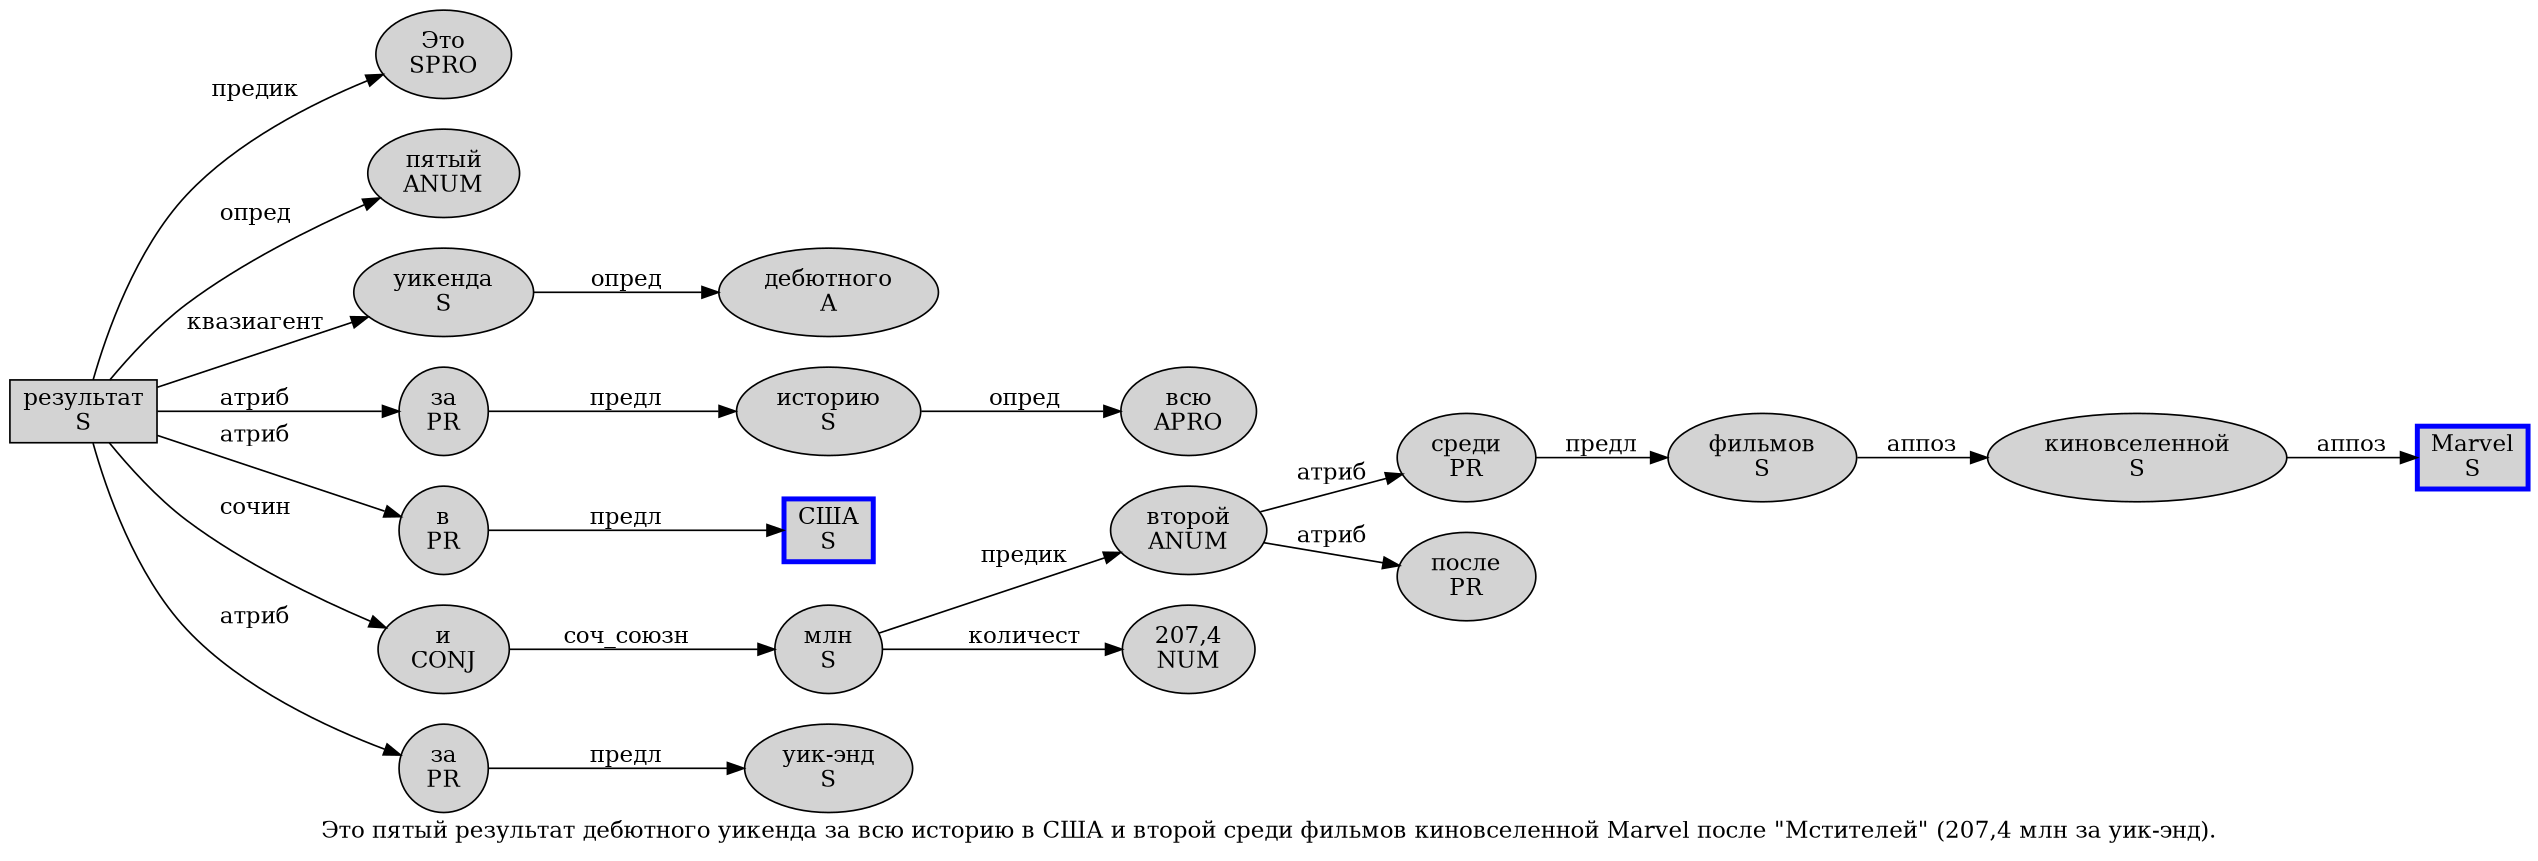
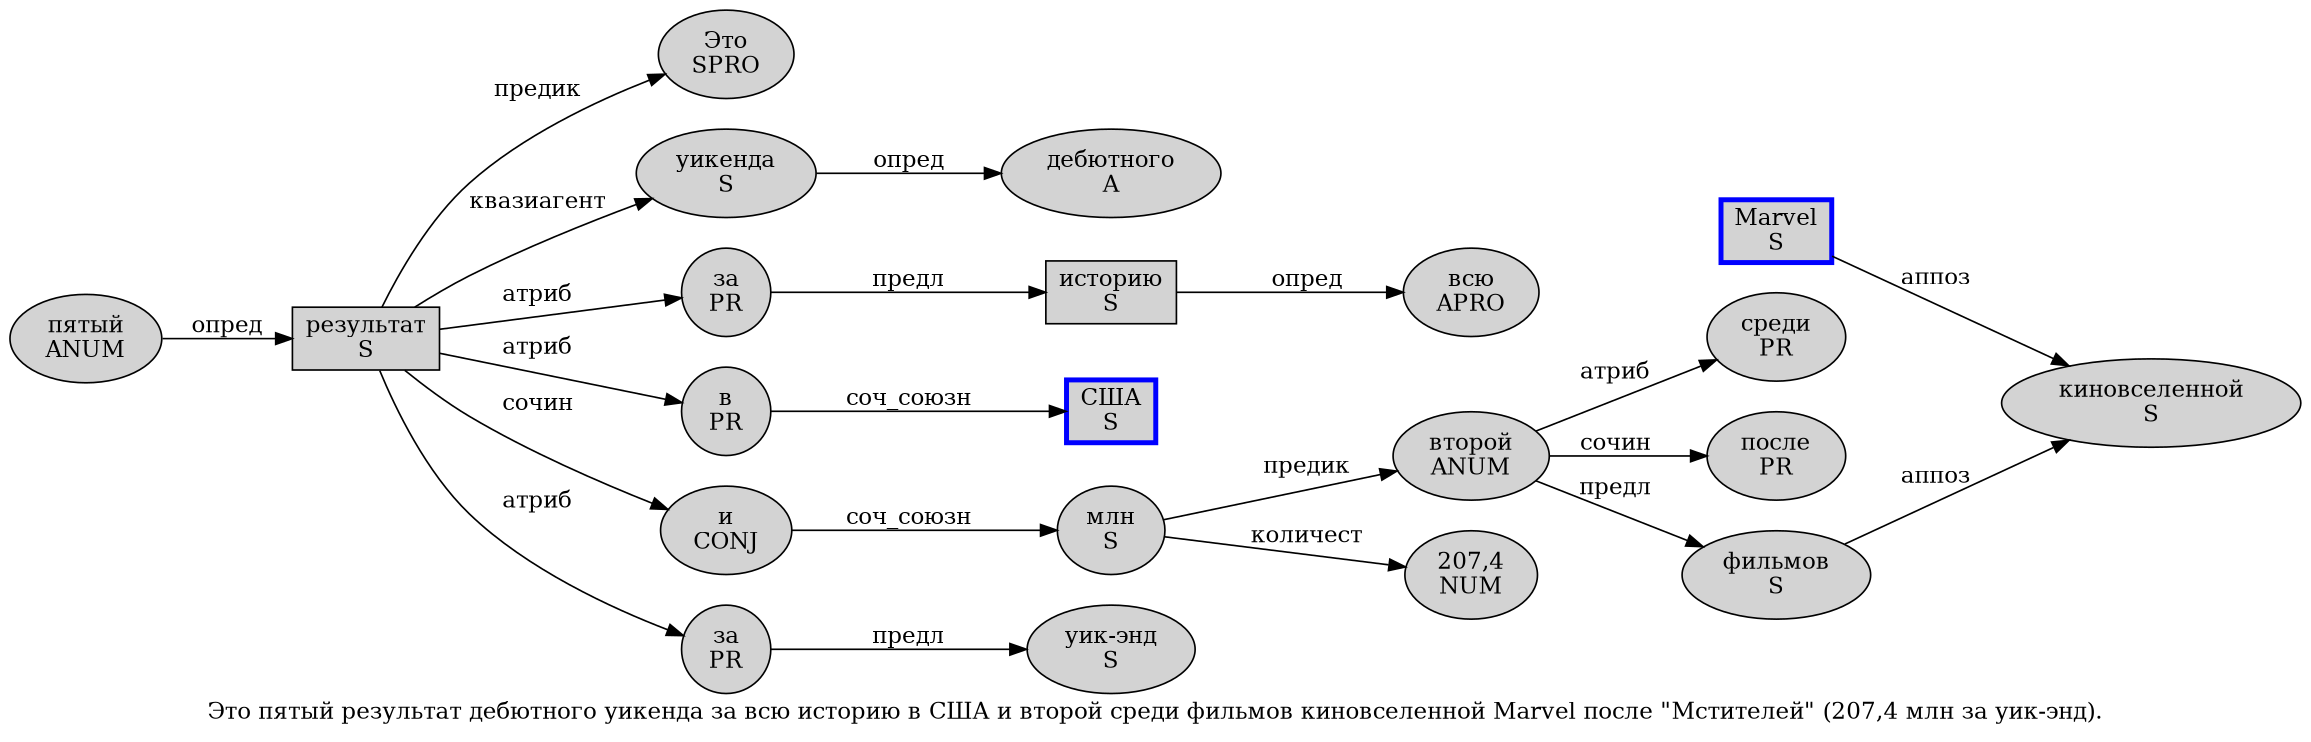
edge "результат S" -> "пятый ANUM": reversed
node "историю S": shape ellipse -> box
edge "среди PR" -> "фильмов S": now "второй ANUM" -> "фильмов S"
edge "киновселенной S" -> "Marvel S": reversed
edge "в PR" -> "США S": label "предл" -> "соч_союзн"
edge "второй ANUM" -> "после PR": label "атриб" -> "сочин"
